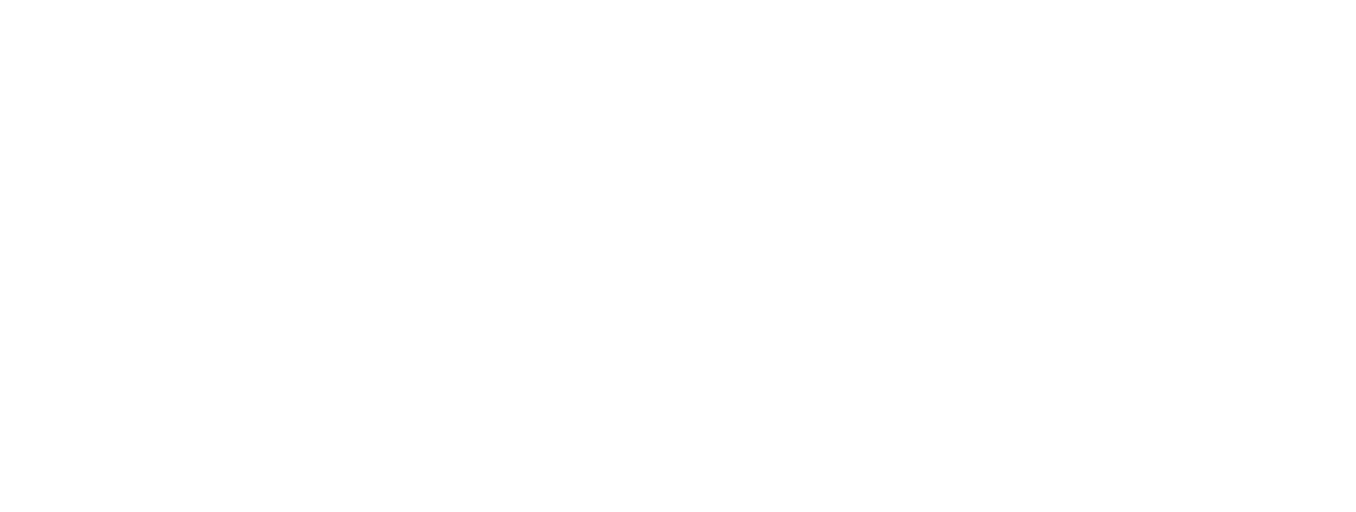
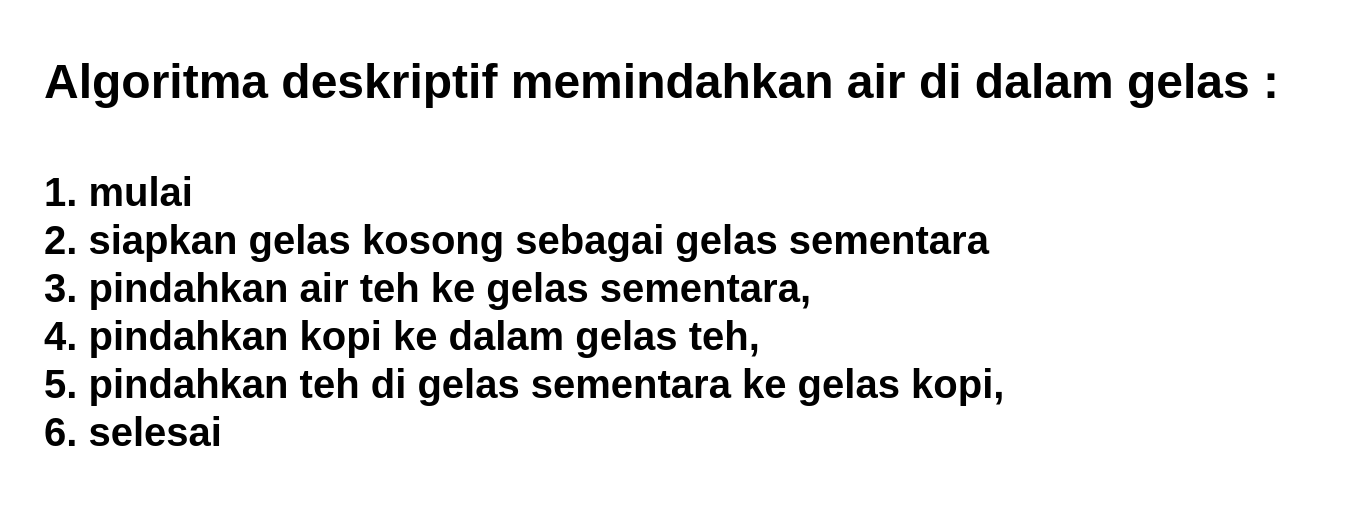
node "Algoritma deskriptif memindahkan air di dalam gelas : 1. mulai 2. siapkan gelas kosong sebagai gelas sementara 3. pindahkan air teh ke gelas sementara, 4. pindahkan kopi ke dalam gelas teh, 5. pindahkan teh di gelas sementara ke gelas kopi, 6. selesai": added
